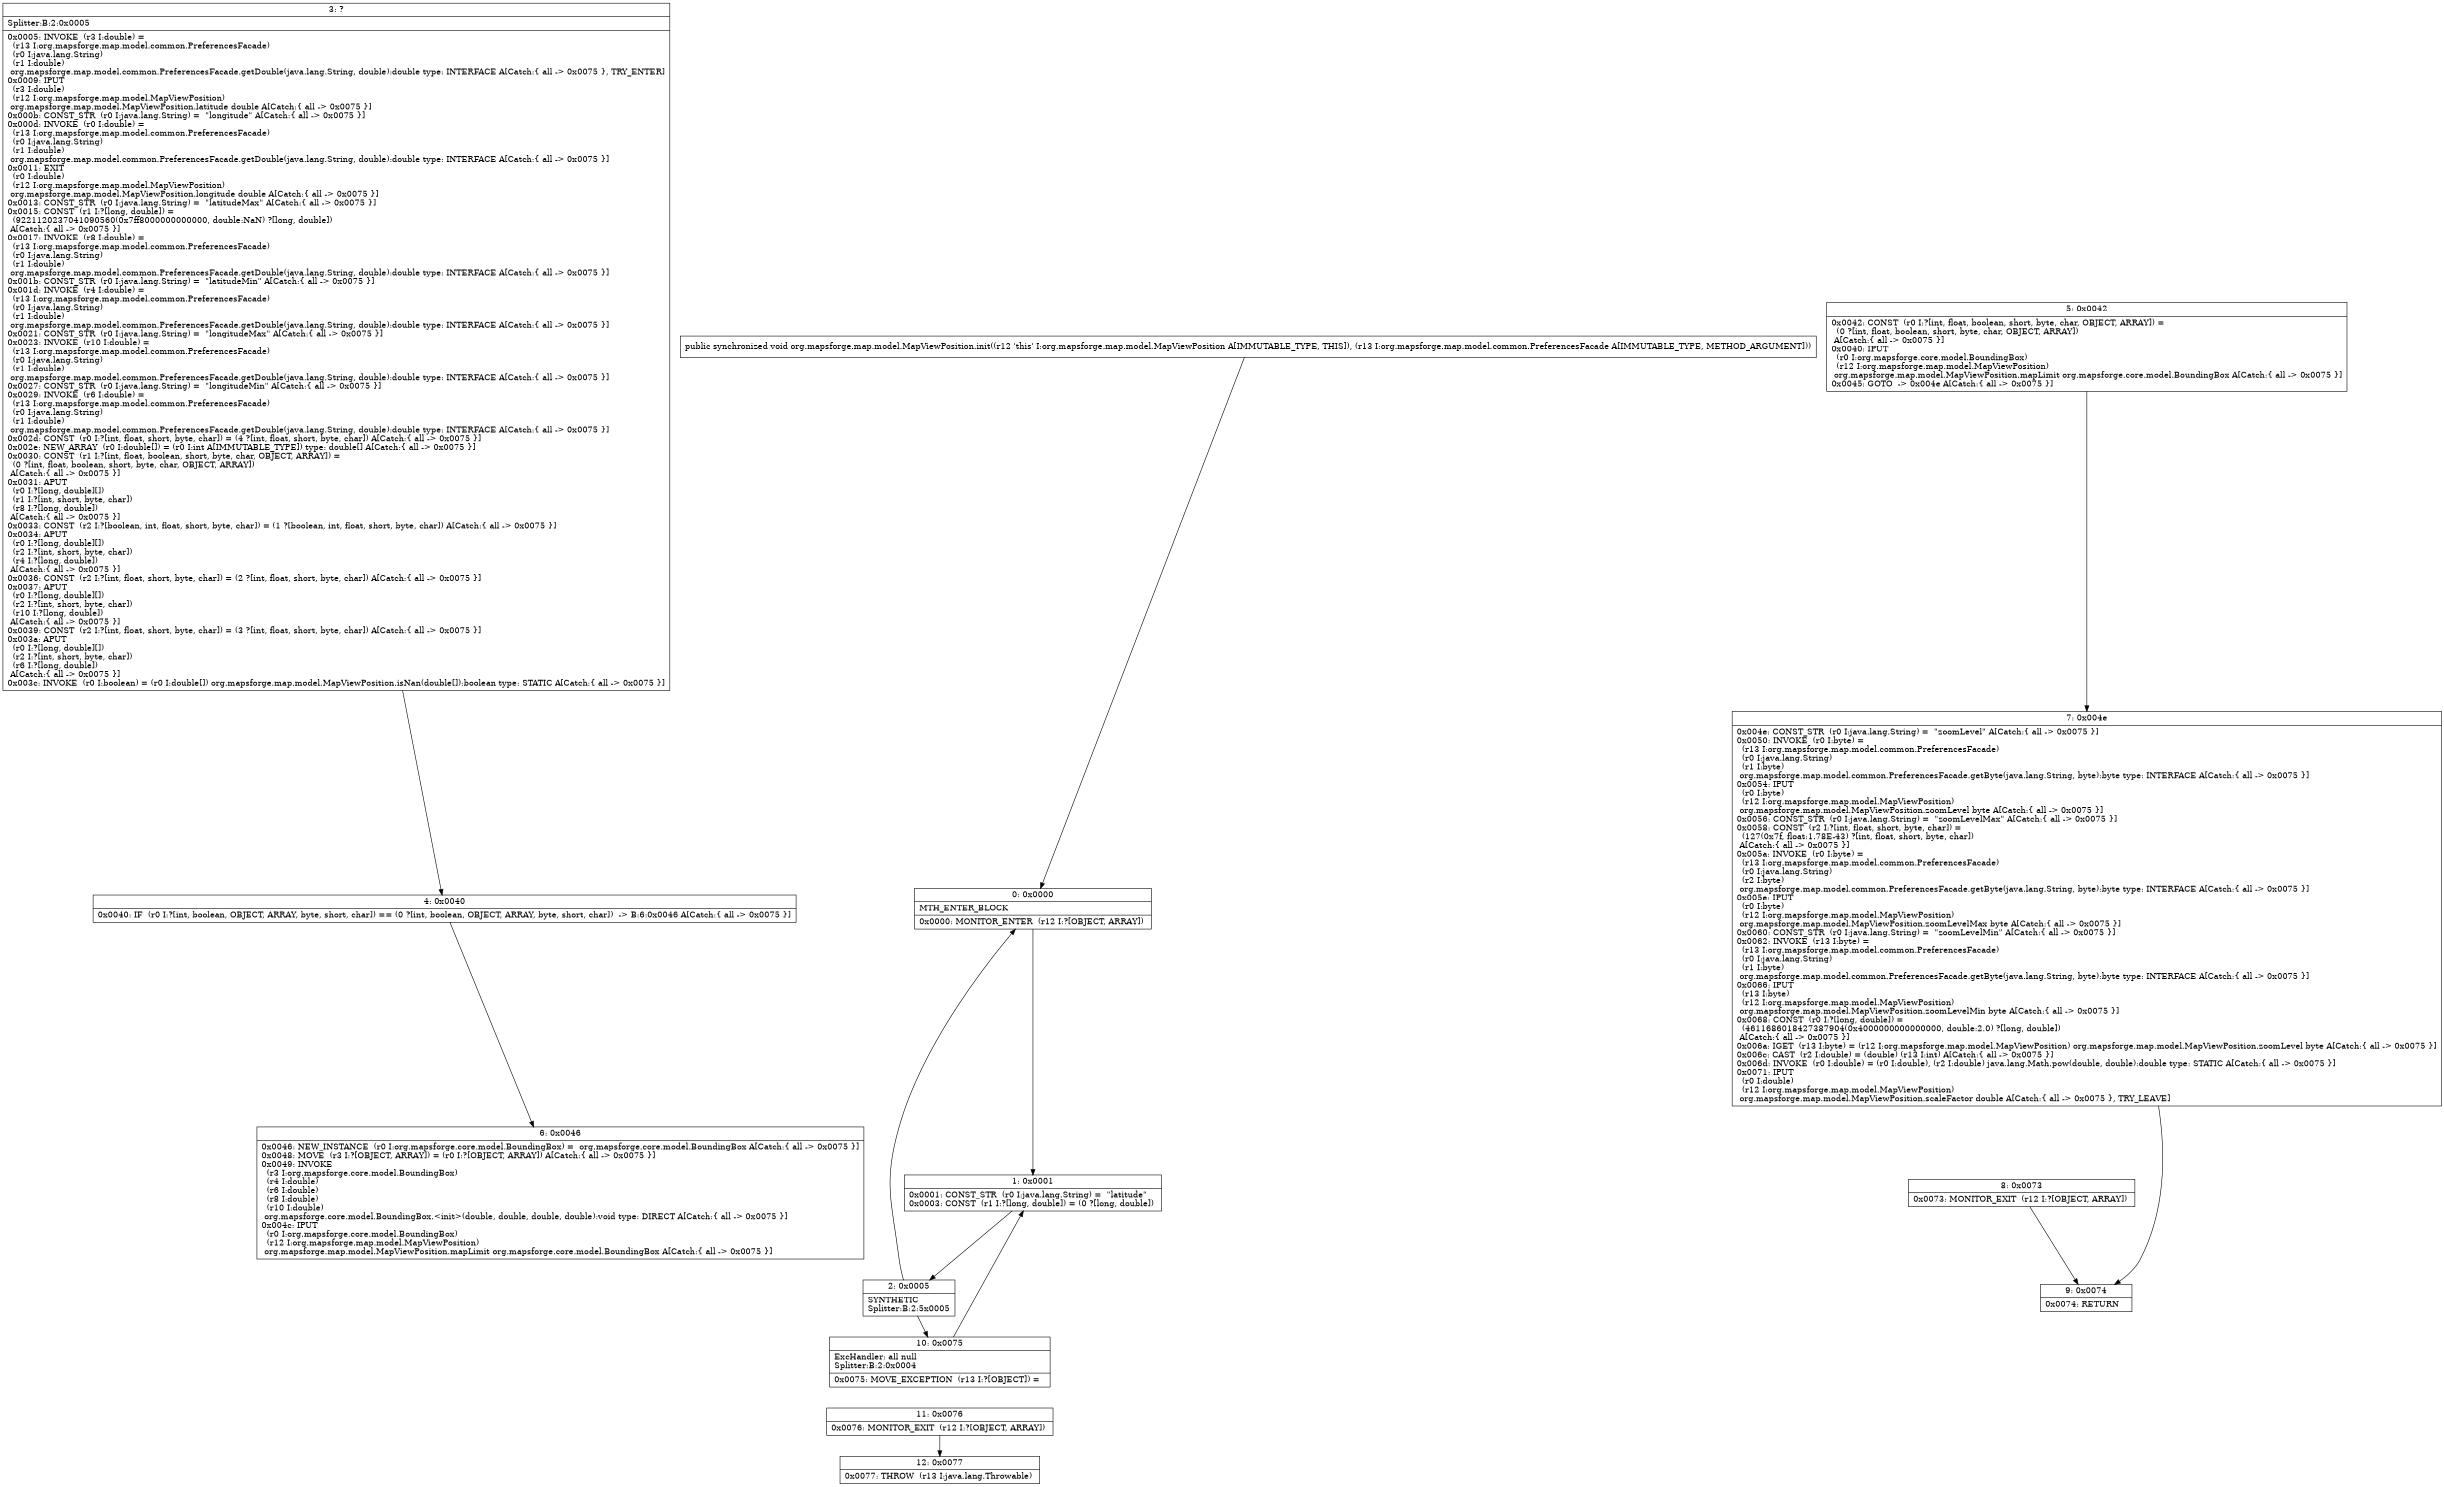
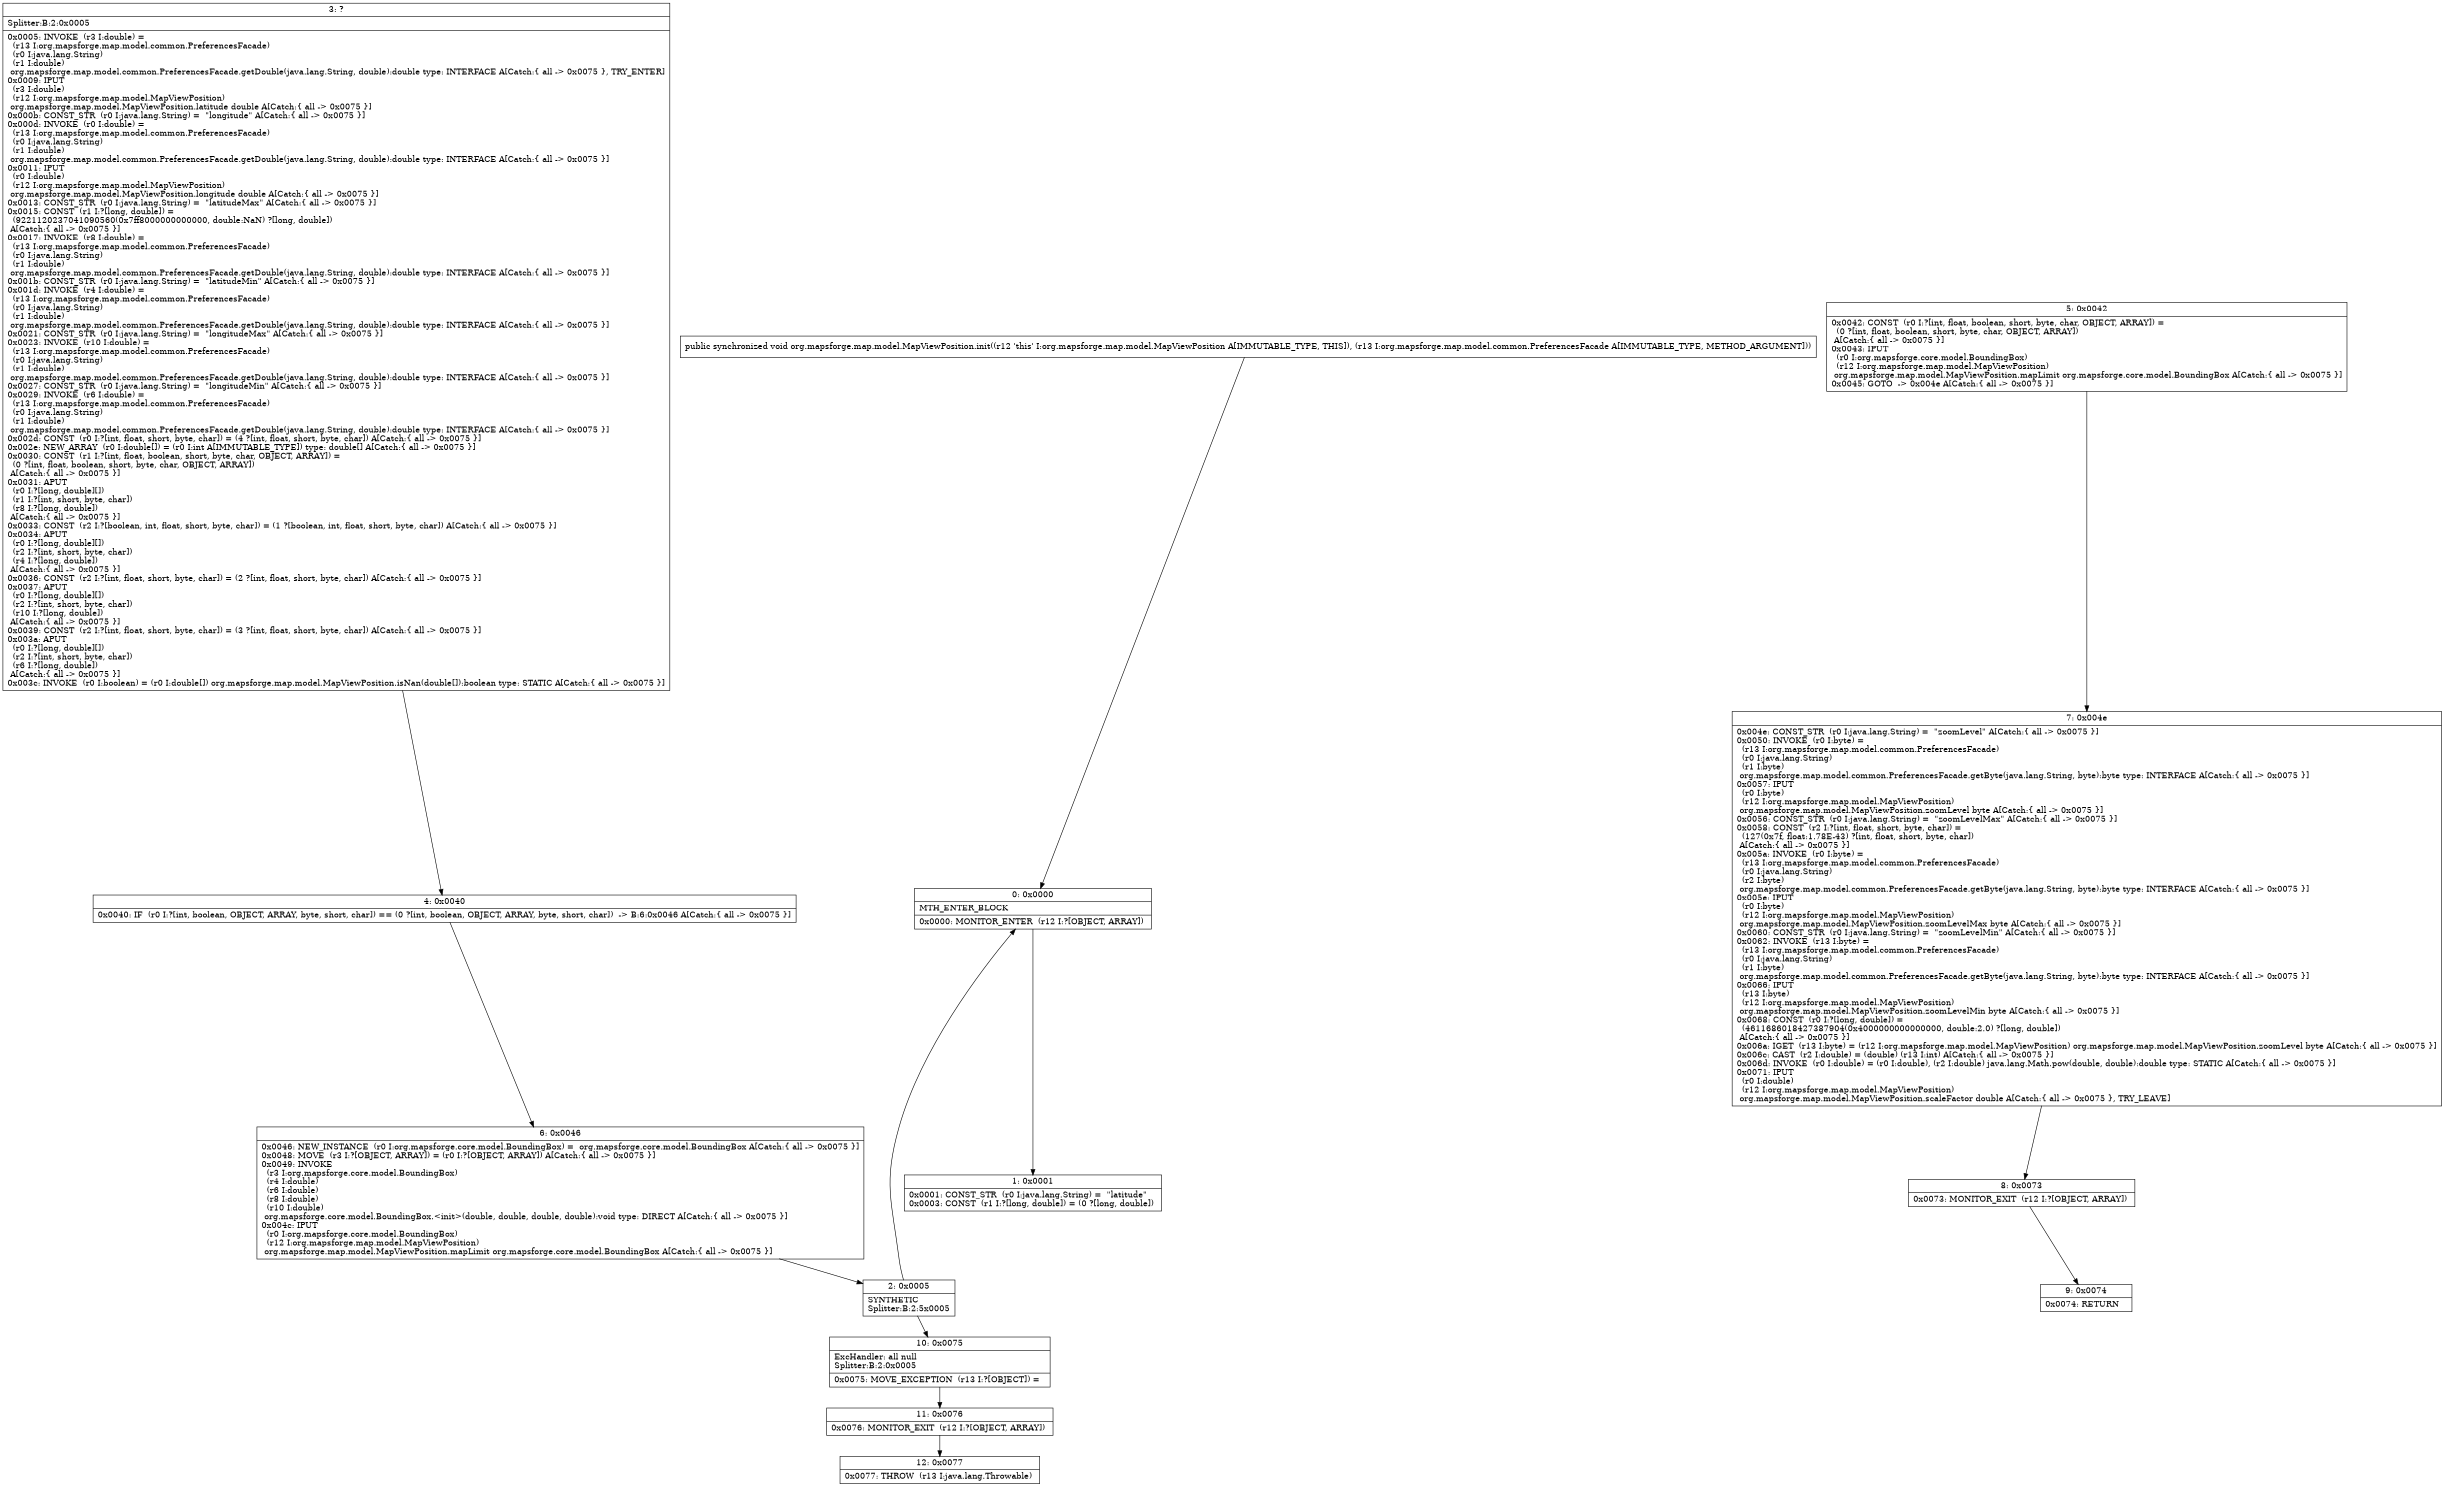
node "3: ?": text "0x0011: EXIT" -> "0x0011: IPUT"
node "5: 0x0042": text "0x0040: IPUT" -> "0x0043: IPUT"
node "7: 0x004e": text "0x0054: IPUT" -> "0x0057: IPUT"
edge "7: 0x004e" -> "9: 0x0074": now "7: 0x004e" -> "8: 0x0073"
edge "1: 0x0001" -> "2: 0x0005": now "6: 0x0046" -> "2: 0x0005"
edge "10: 0x0075" -> "1: 0x0001": now "10: 0x0075" -> "11: 0x0076"
node "10: 0x0075": text "Splitter:B:2:0x0004" -> "Splitter:B:2:0x0005"
